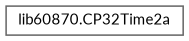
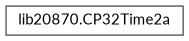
node "lib60870.CP32Time2a": label "lib60870.CP32Time2a" -> "lib20870.CP32Time2a"
